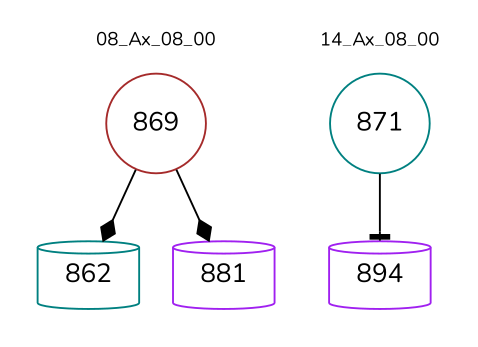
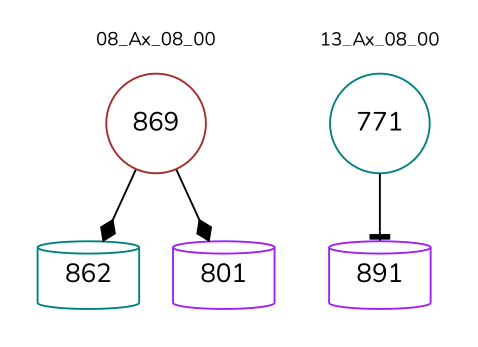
cluster "14_Ax_08_00": label "14_Ax_08_00" -> "13_Ax_08_00"
node "871": label "871" -> "771"
node "881": label "881" -> "801"
node "894": label "894" -> "891"
